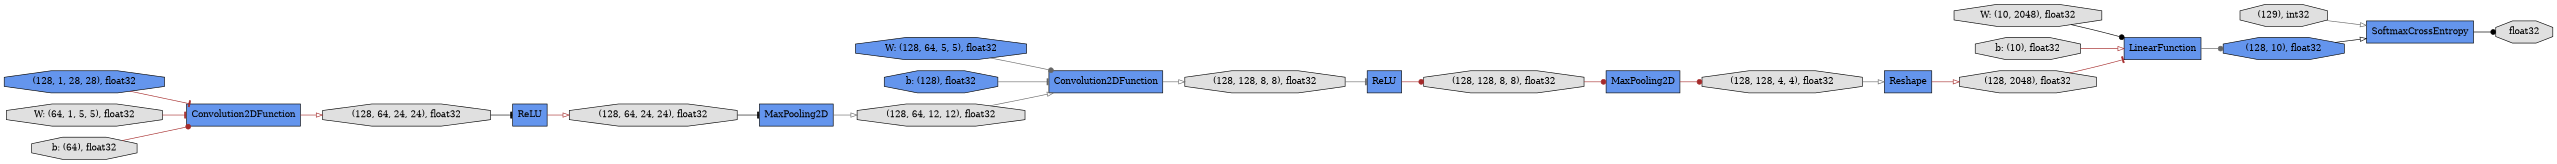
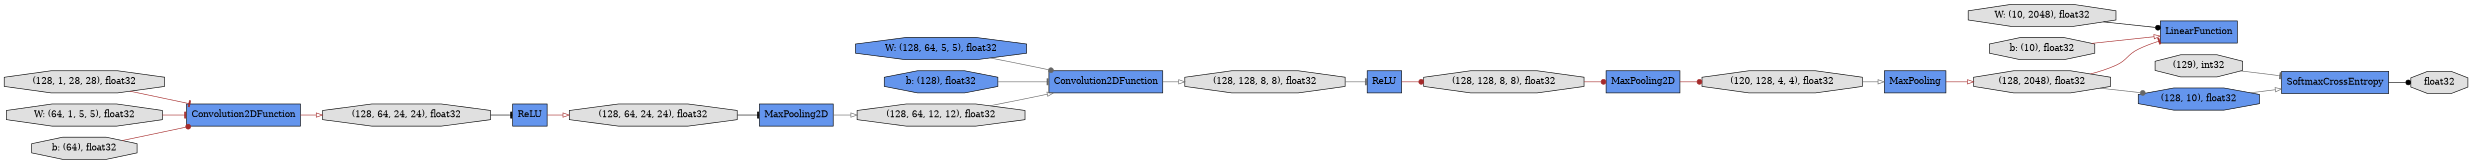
edge "(129), int32" -> "SoftmaxCrossEntropy": arrowhead onormal -> tee
edge "(128, 10), float32" -> "SoftmaxCrossEntropy": color black -> gray40
edge "LinearFunction" -> "(128, 10), float32": now "(128, 2048), float32" -> "(128, 10), float32"
node "(128, 1, 28, 28), float32": fillcolor #6495ed -> #e0e0e0
node "(128, 128, 4, 4), float32": label "(128, 128, 4, 4), float32" -> "(120, 128, 4, 4), float32"
node "Reshape": label "Reshape" -> "MaxPooling"
